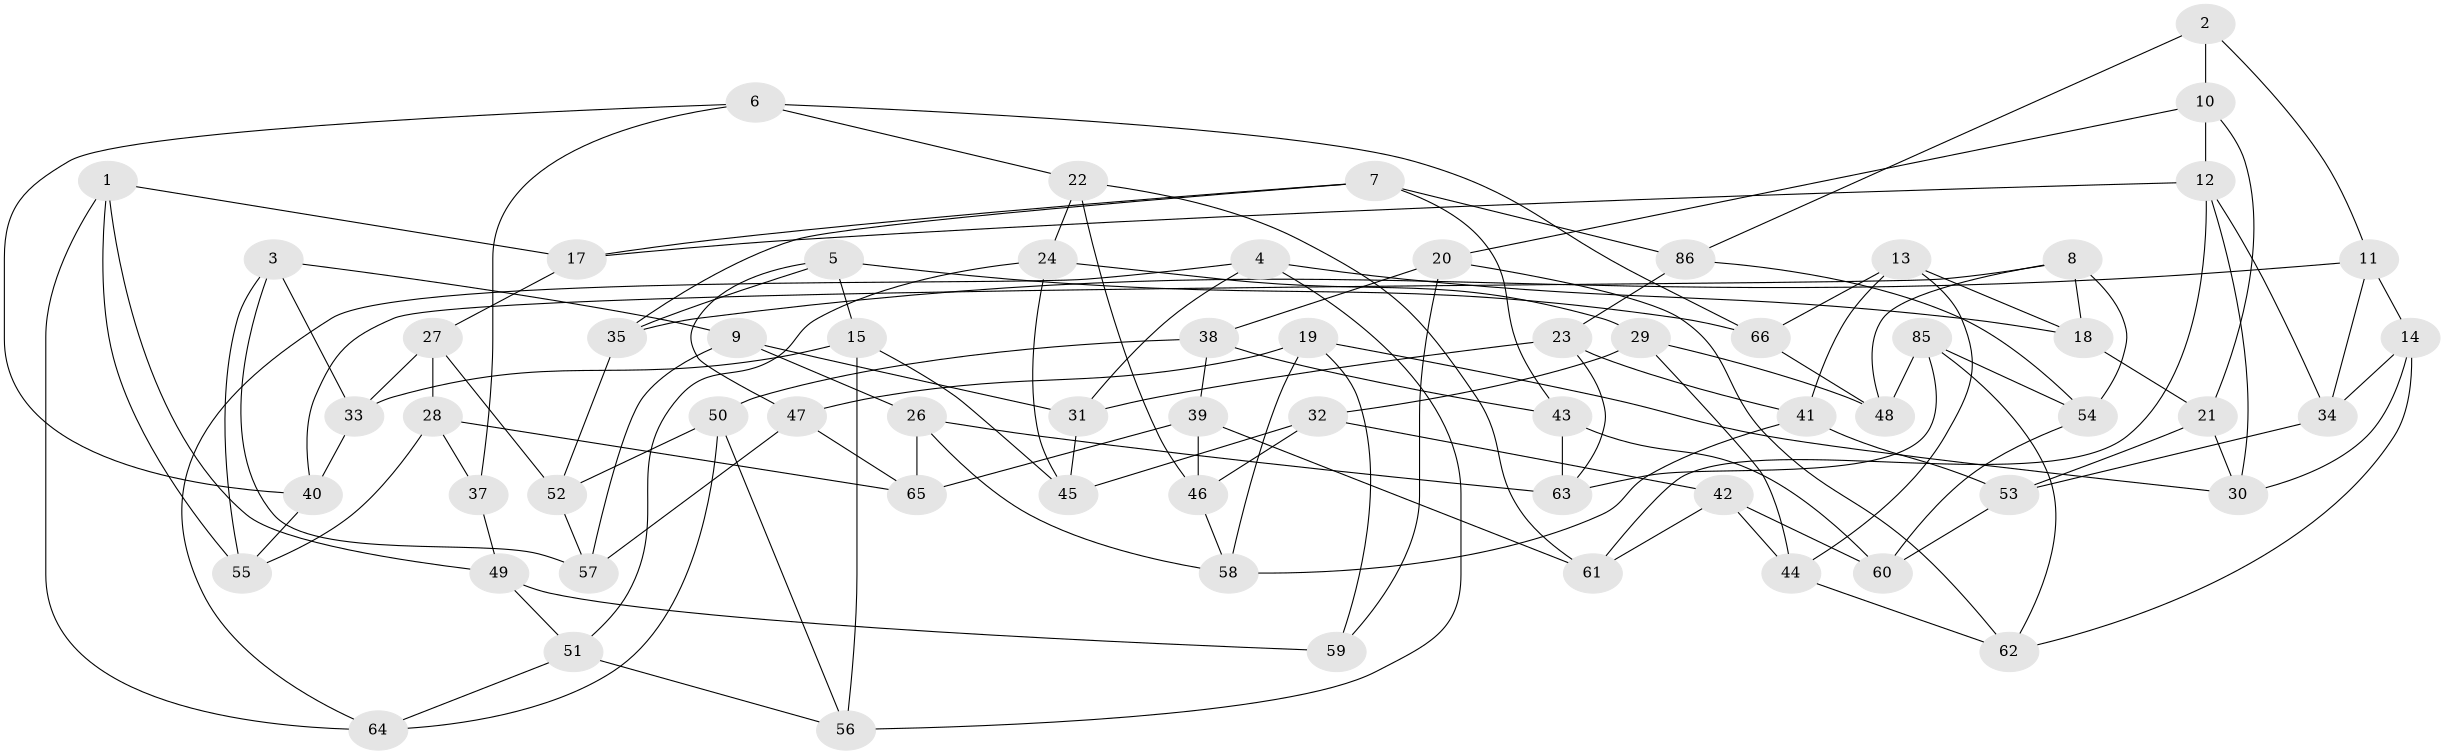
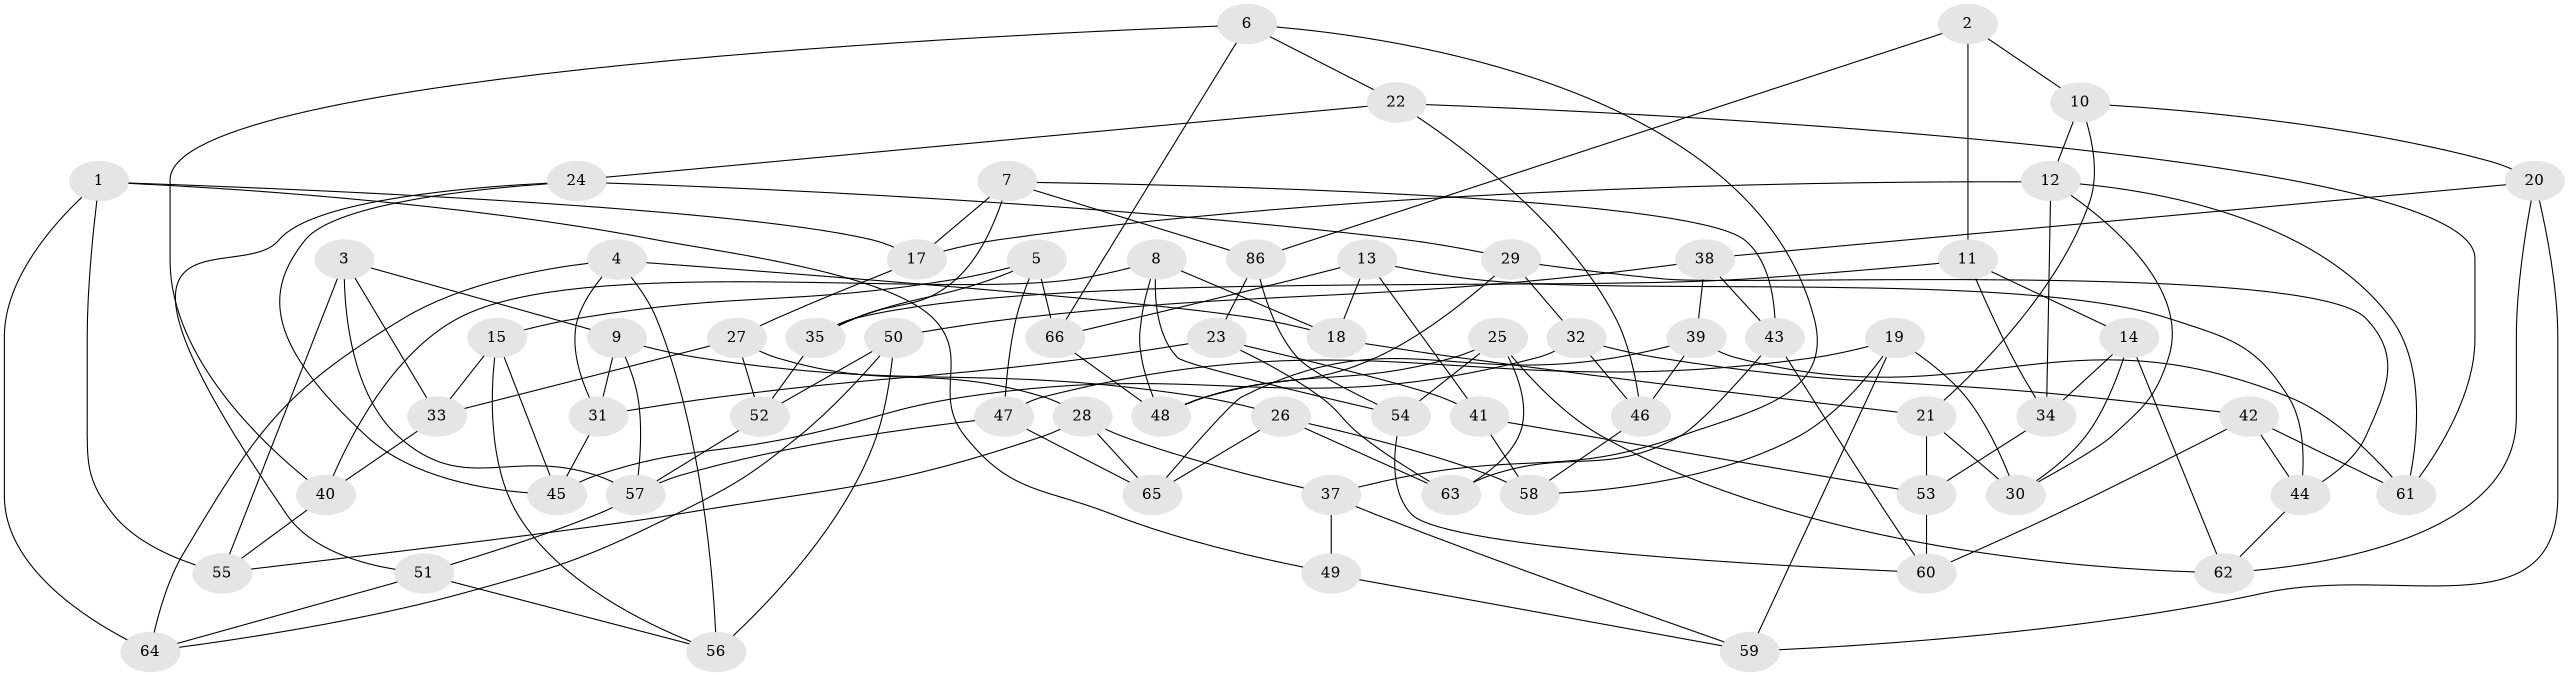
node "85": label "85" -> "25"
edge "37" -- "59": added
edge "49" -- "51": now "57" -- "51"
